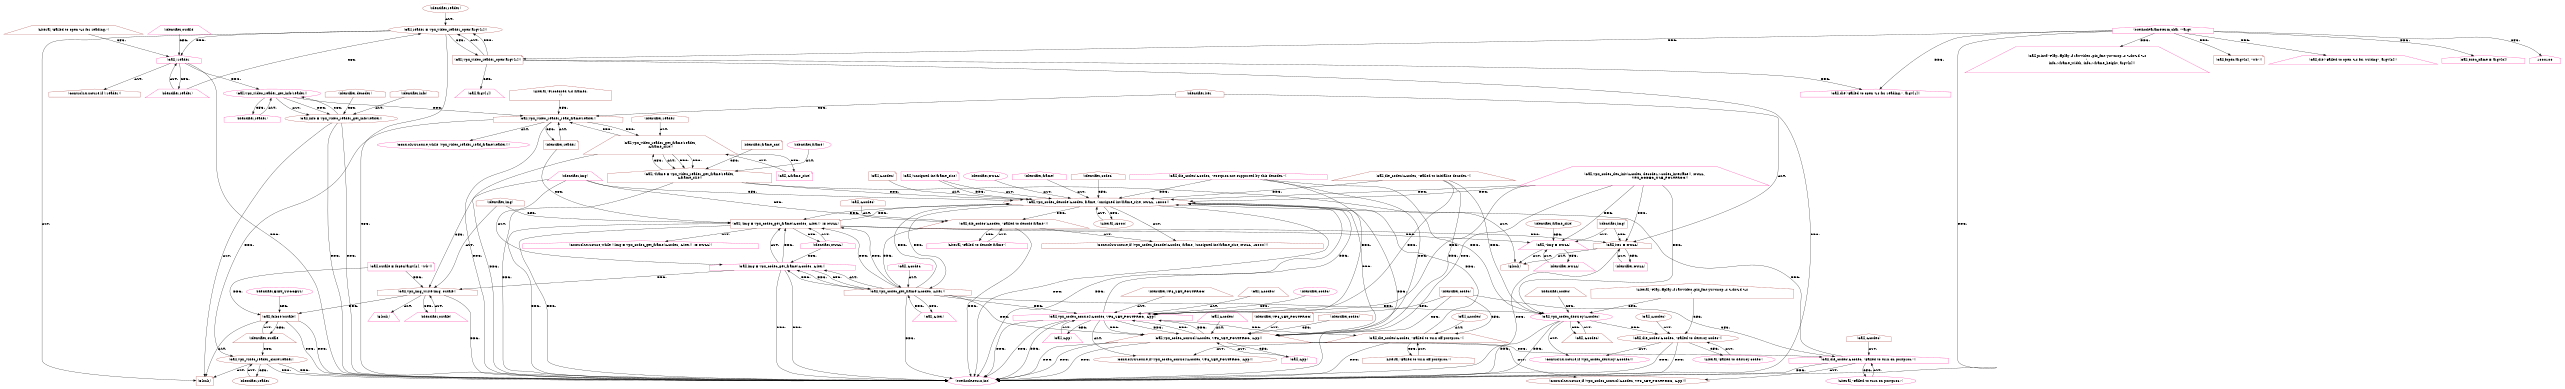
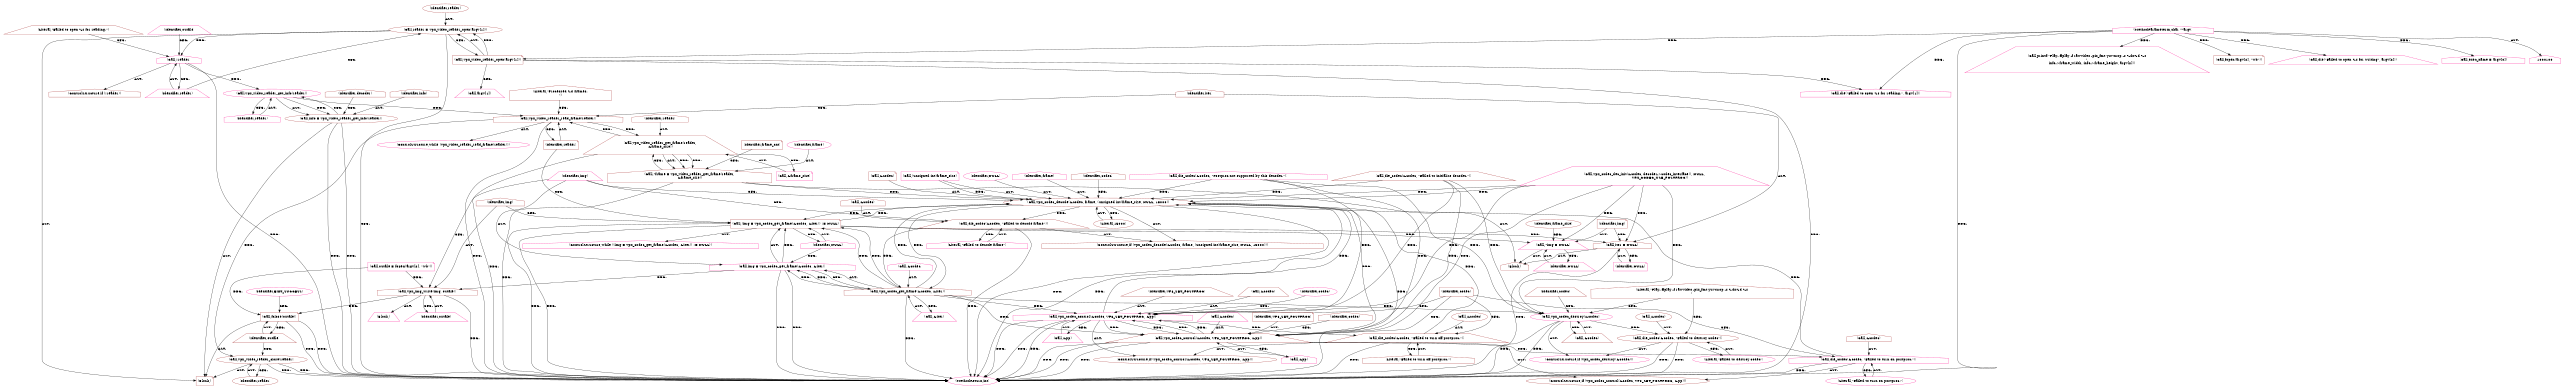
edge "(MethodParameterIn,char **argv)" -> "1000100": label "CFG: " -> "AST: "
edge "(Call,&iter)" -> "(Call,vpx_codec_get_frame(&codec, &iter))": label "DDG: " -> "AST: "
